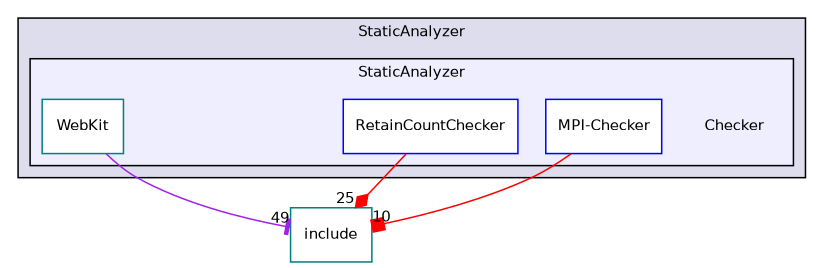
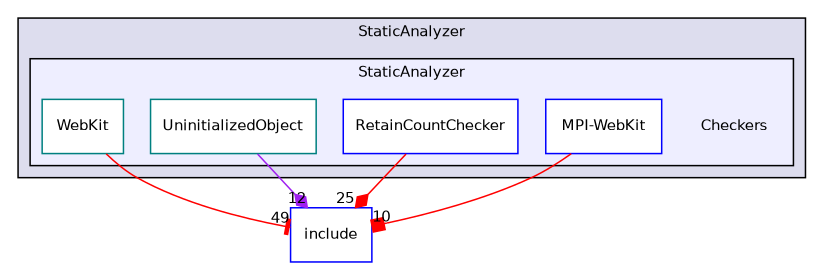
node "UninitializedObject": added
node "MPI-Checker": label "MPI-Checker" -> "MPI-WebKit"
node "Checker": label "Checker" -> "Checkers"
edge "WebKit" -> "include": color purple -> red
node "include": color teal -> blue
